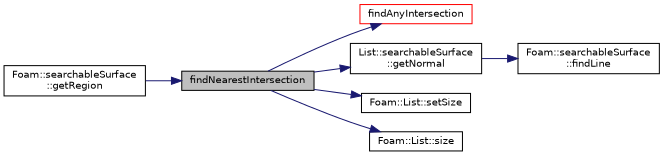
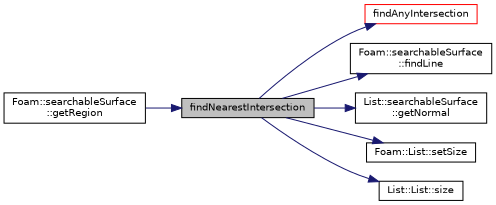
edge "List::searchableSurface ::getNormal" -> "Foam::searchableSurface ::findLine": now "findNearestIntersection" -> "Foam::searchableSurface ::findLine"
node "Foam::List::size": label "Foam::List::size" -> "List::List::size"
